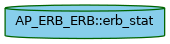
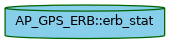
node "AP_ERB_ERB::erb_stat": label "AP_ERB_ERB::erb_stat" -> "AP_GPS_ERB::erb_stat"
